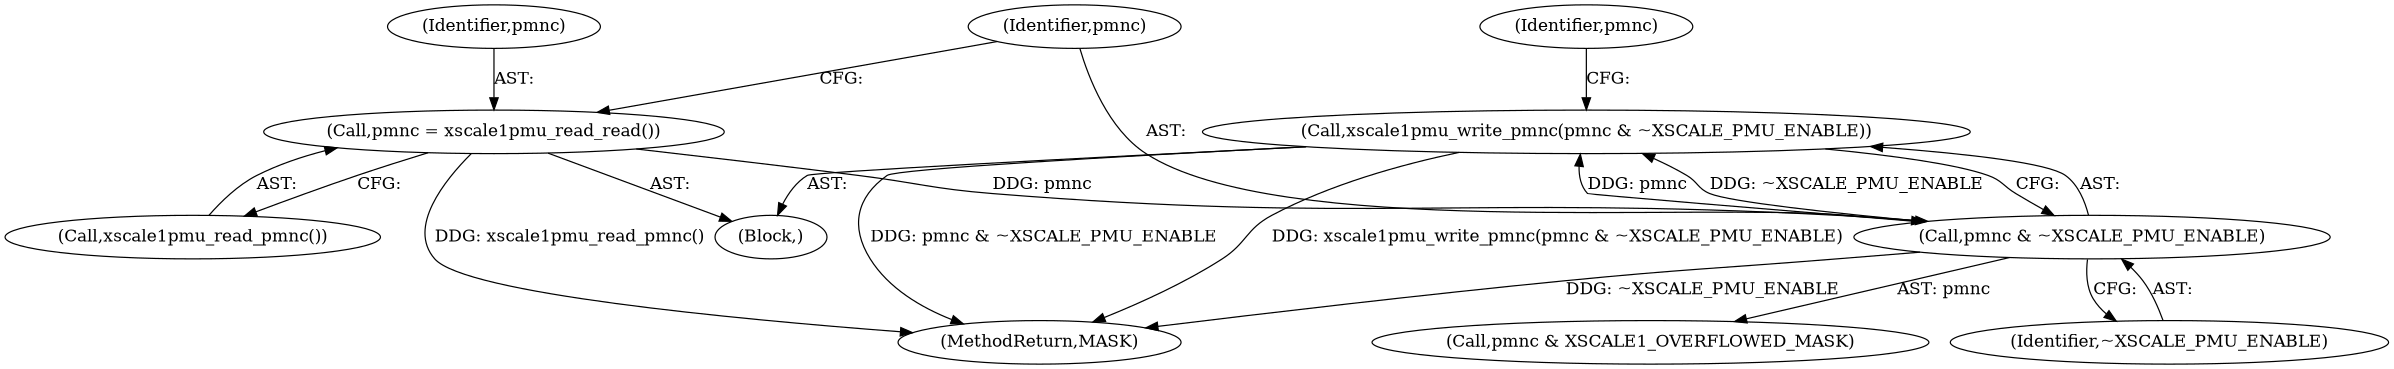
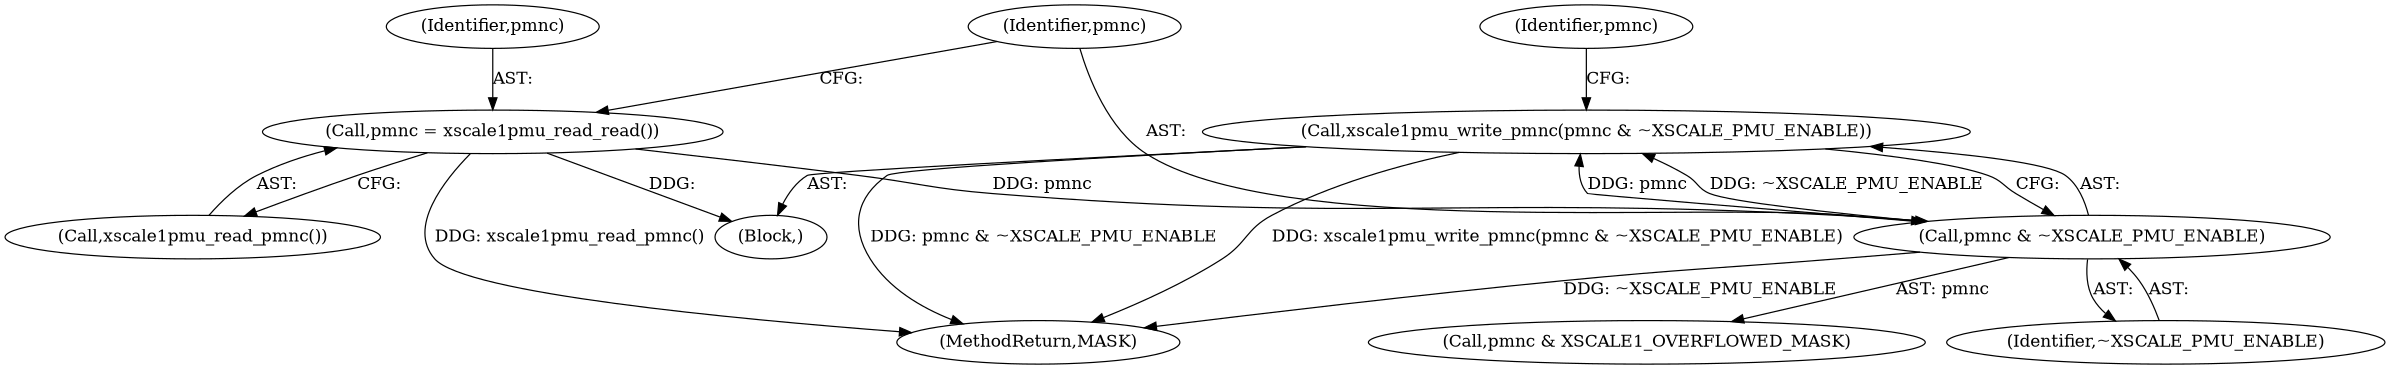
edge "(Call,pmnc = xscale1pmu_read_read())" -> "(Block,)": label "AST: " -> "DDG: "
edge "(Call,pmnc & ~XSCALE_PMU_ENABLE)" -> "(Identifier,~XSCALE_PMU_ENABLE)": label "CFG: " -> "AST: "
